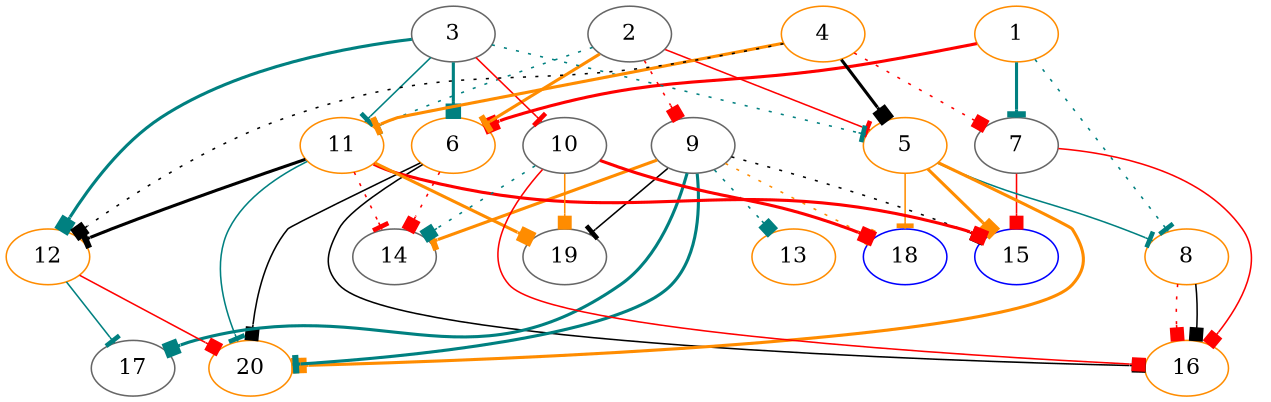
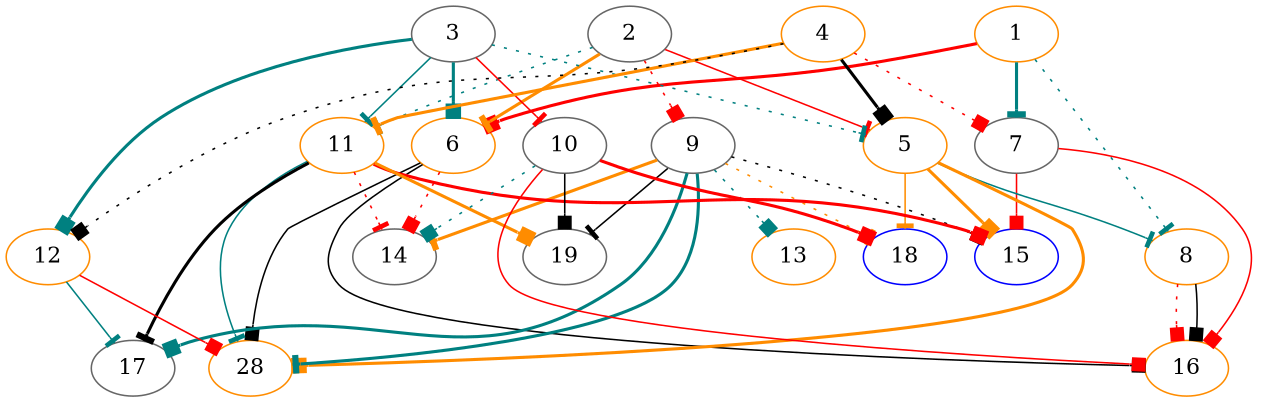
edge "10" -> "19": color darkorange -> black
edge "11" -> "12": now "11" -> "17"
node "20": label "20" -> "28"
